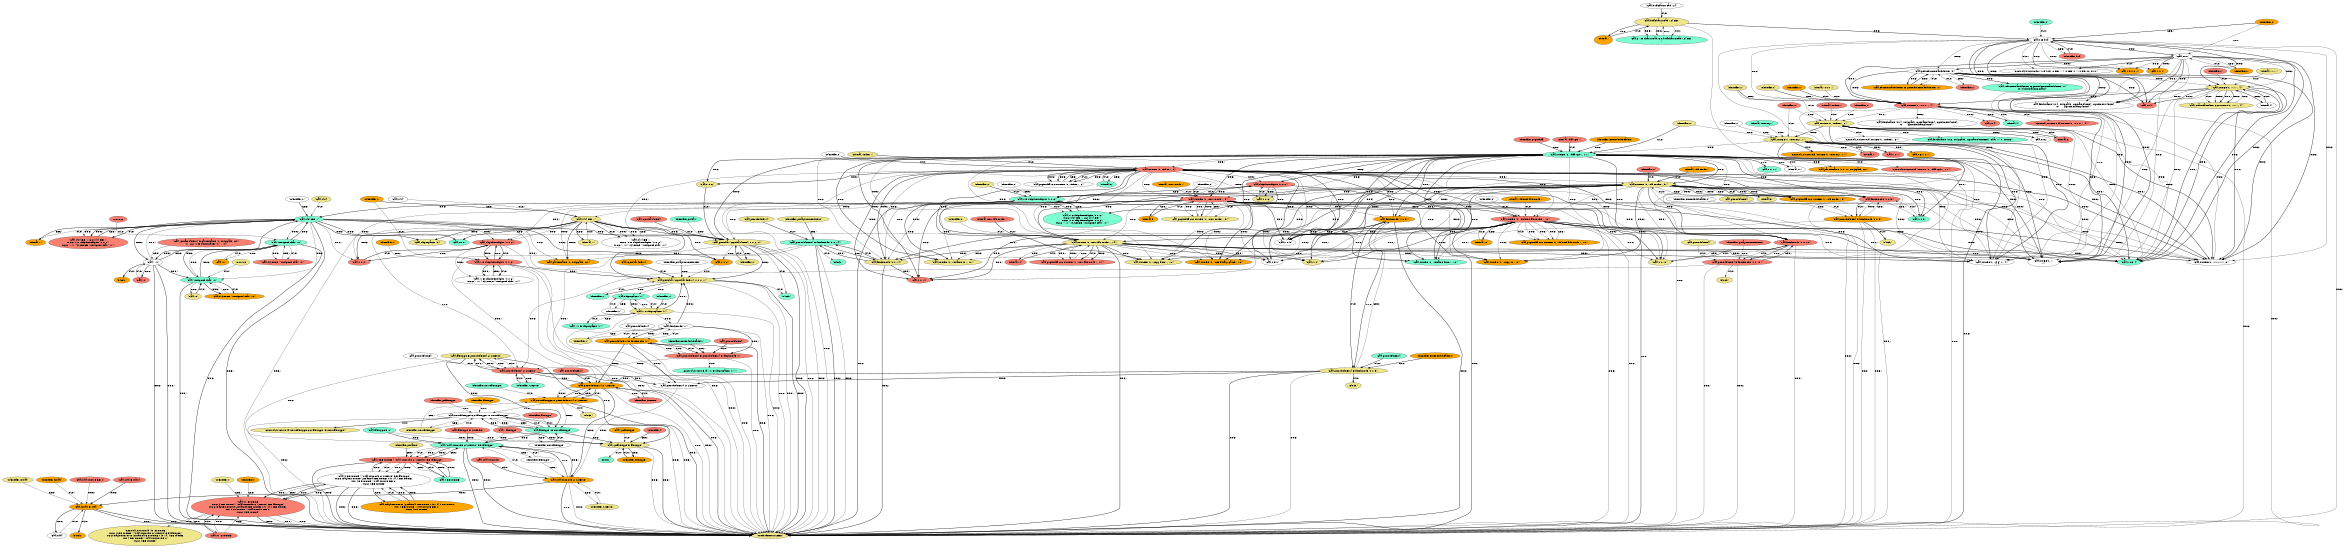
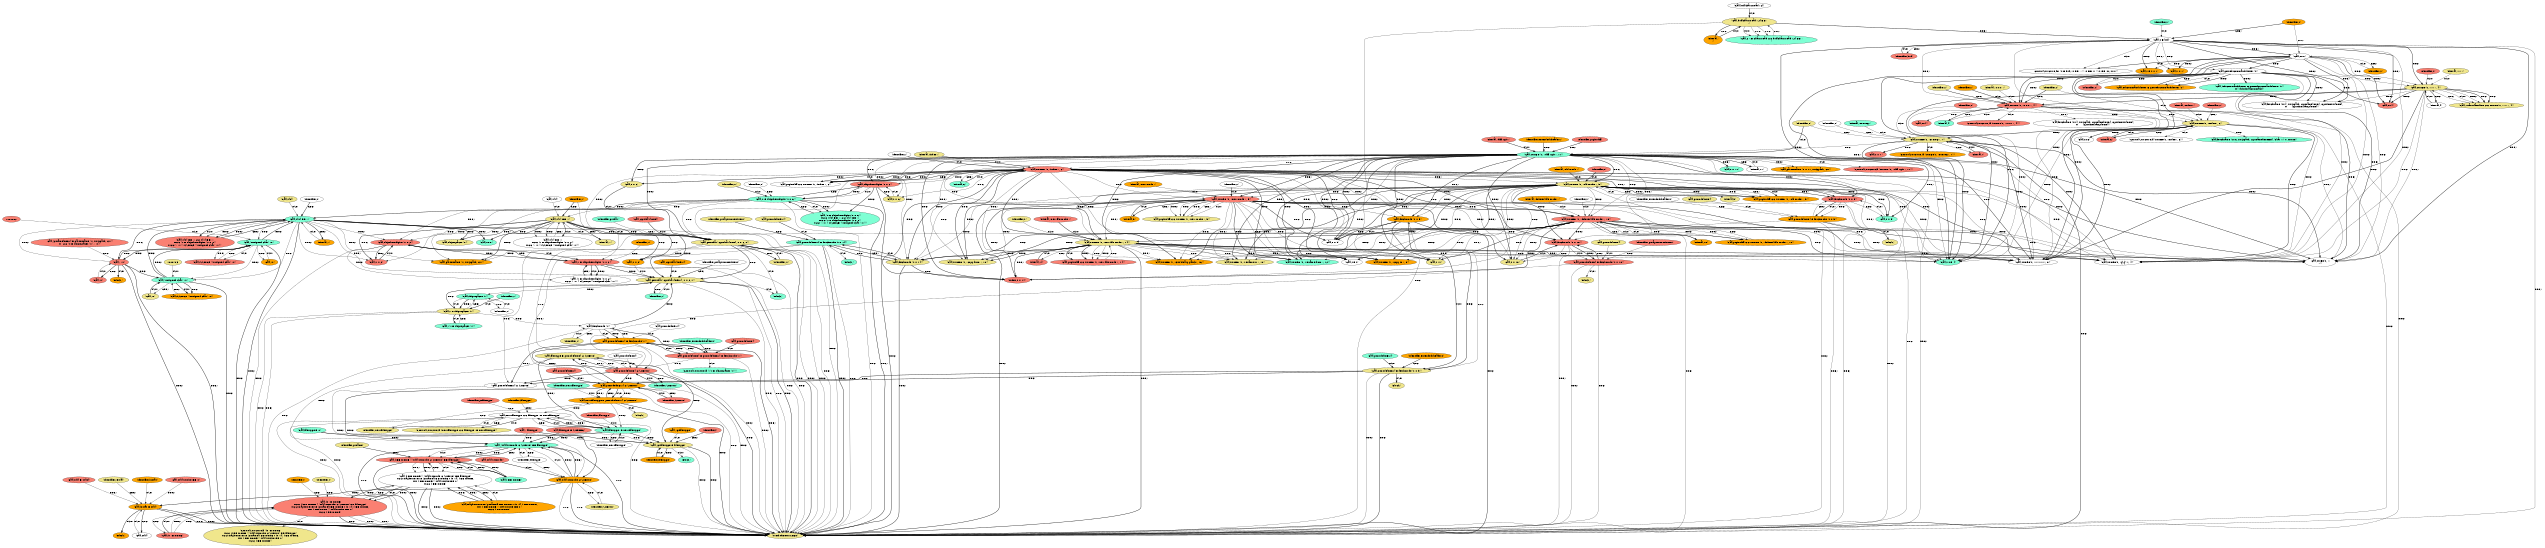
node "(Call,t = s + 7)": removed
edge "(Call,u[1] == '.')" -> "(Call,u++)": label "CFG: " -> "DDG: "
node "(Call,! *u)": fillcolor white -> salmon
node "(Call,s + 14)": label "(Call,s + 14)" -> "(Index,s + 14)"
edge "(Call,skip_hex_digits (s + 6))" -> "(MethodReturn,RET)": label "CFG: " -> "DDG: "
edge "(Call,st[i] = st[i0])" -> "(Call,instat = st[i])": style bold -> solid
